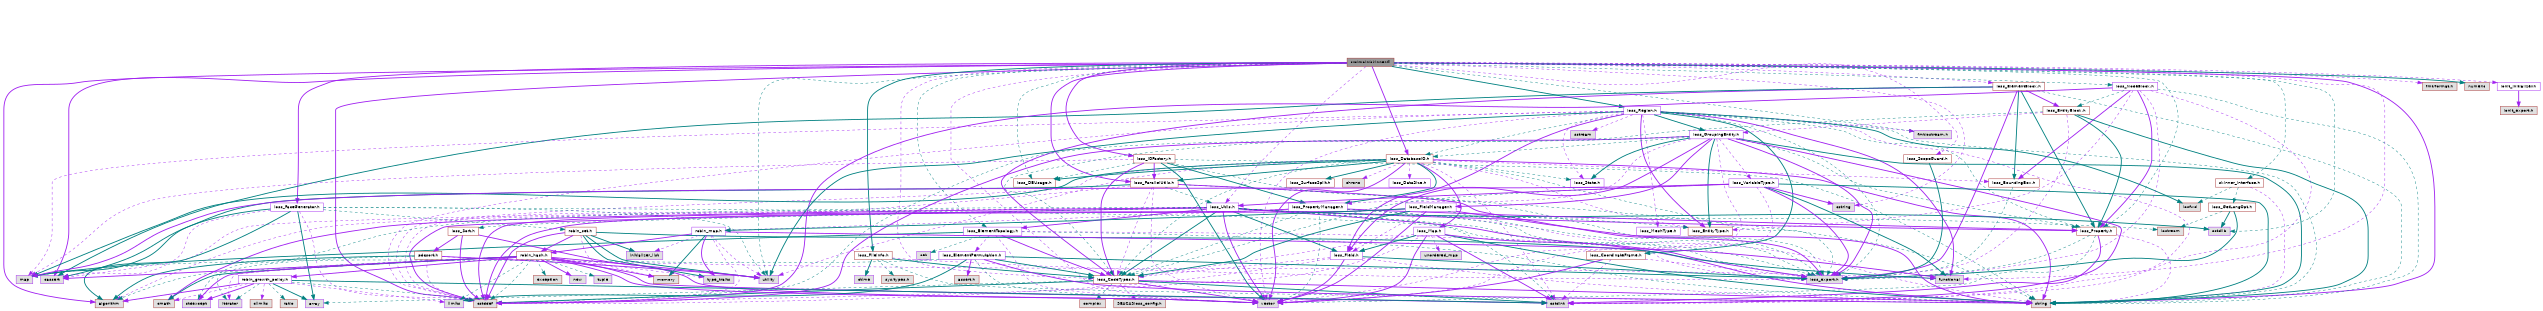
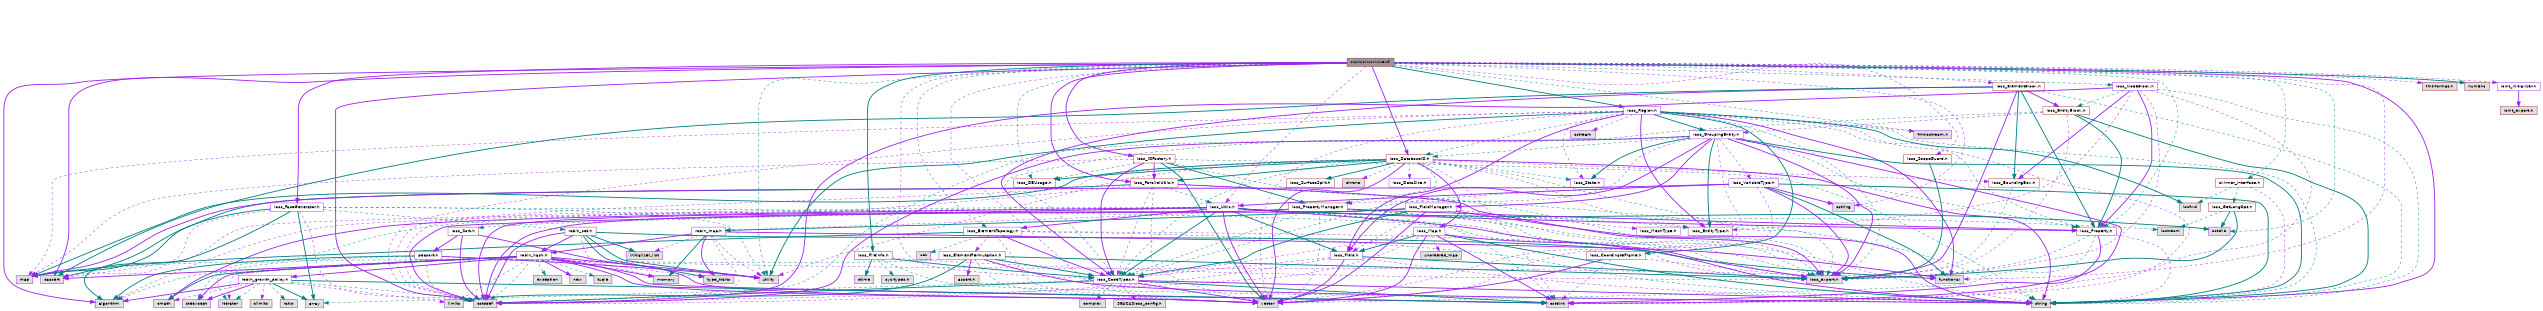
edge "Ioss_Region.h" -> "Ioss_MeshType.h": now "Ioss_FieldManager.h" -> "Ioss_MeshType.h"
edge "Ioss_DatabaseIO.h" -> "Ioss_PropertyManager.h": style bold -> dashed
node "Ioss_PropertyManager.h": color purple -> brown
